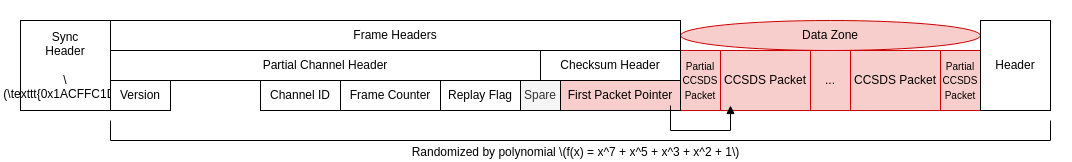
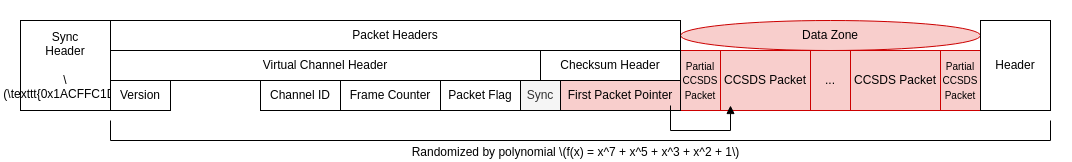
node "Frame Headers": label "Frame Headers" -> "Packet Headers"
node "Partial Channel Header": label "Partial Channel Header" -> "Virtual Channel Header"
node "Replay Flag": label "Replay Flag" -> "Packet Flag"
node "Spare": label "Spare" -> "Sync"
